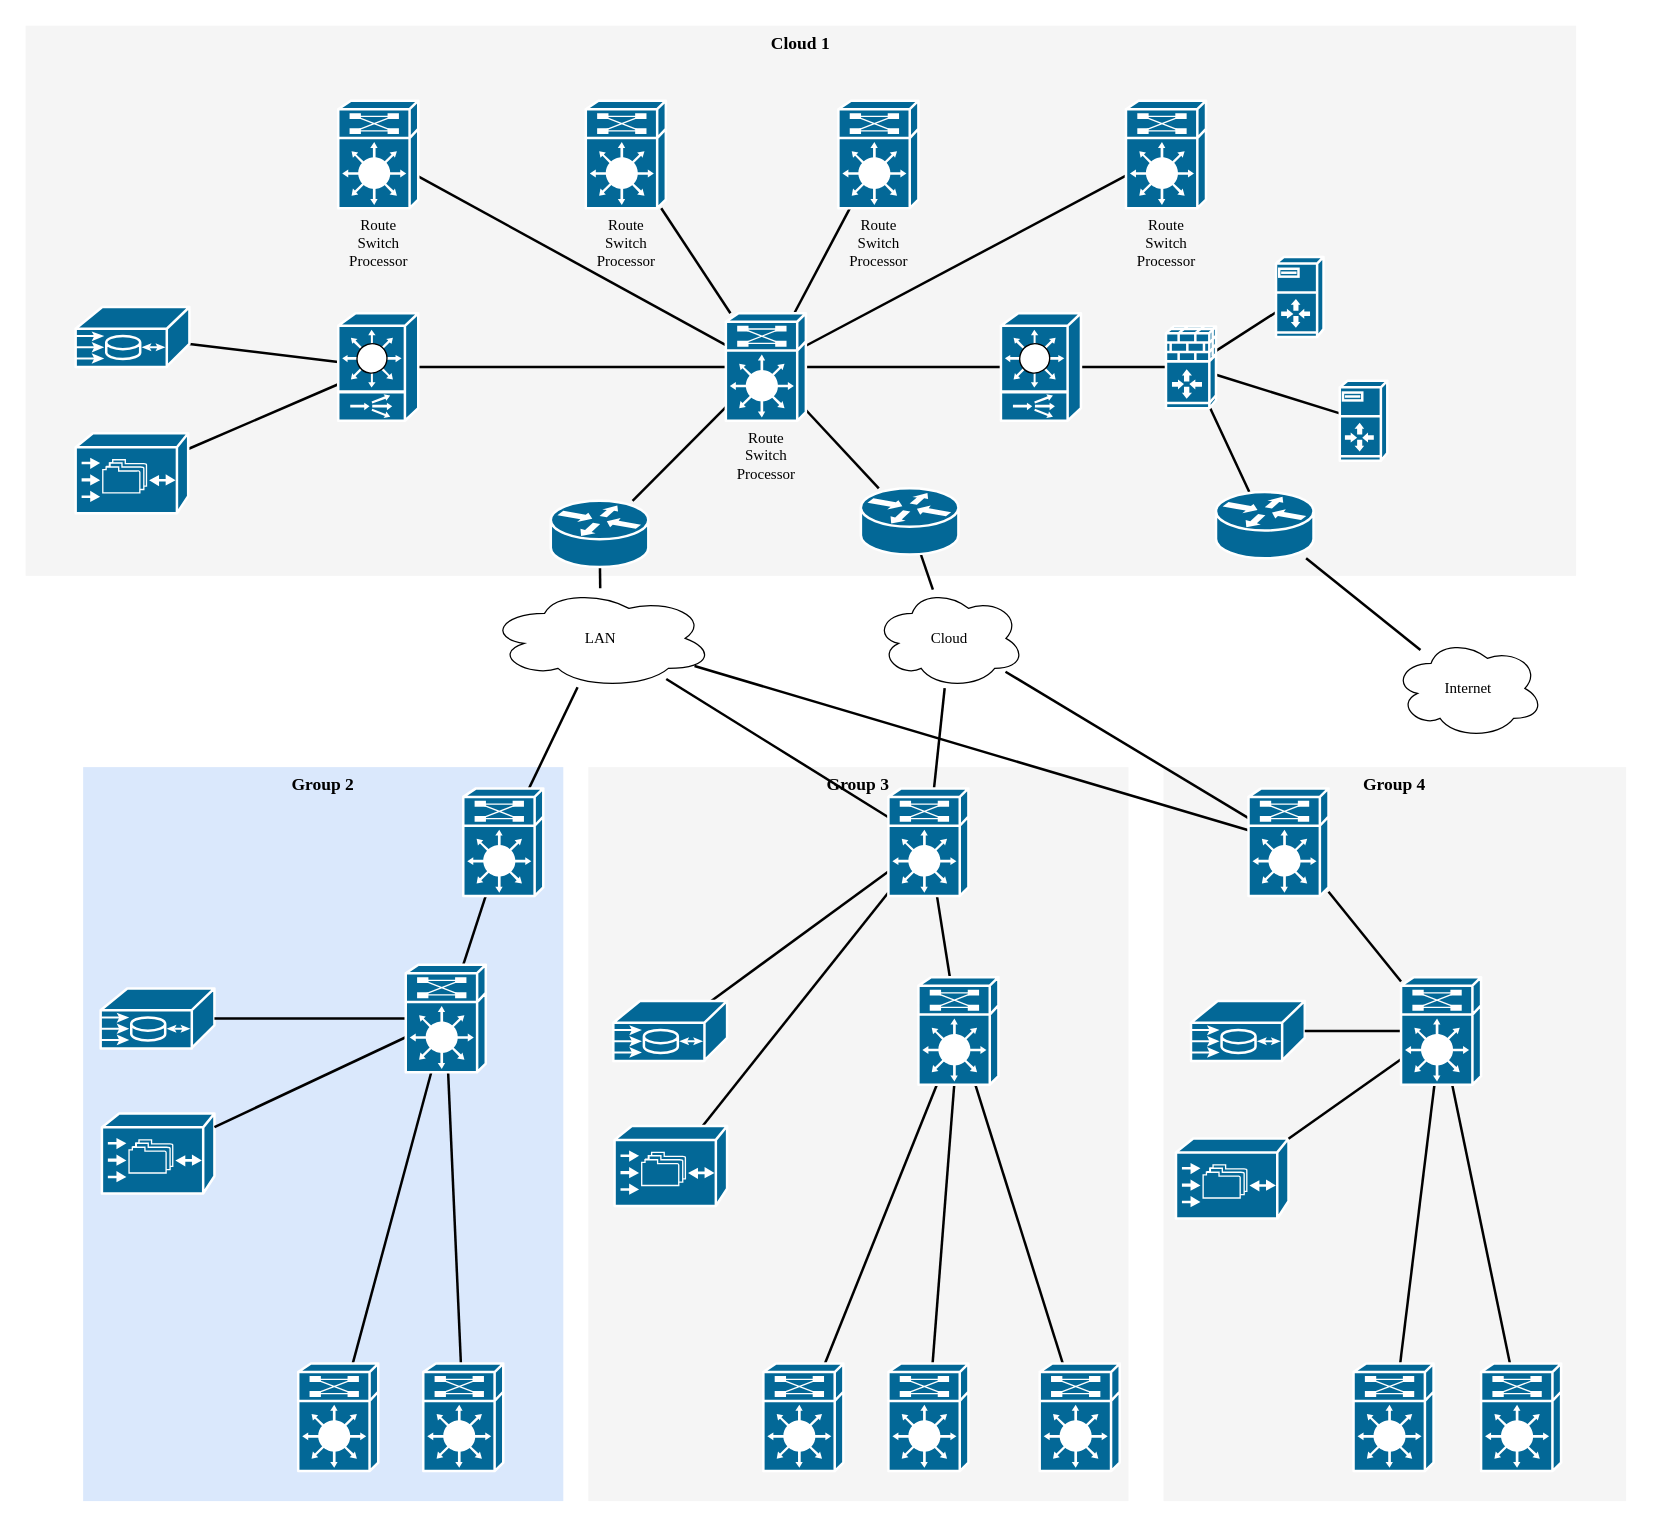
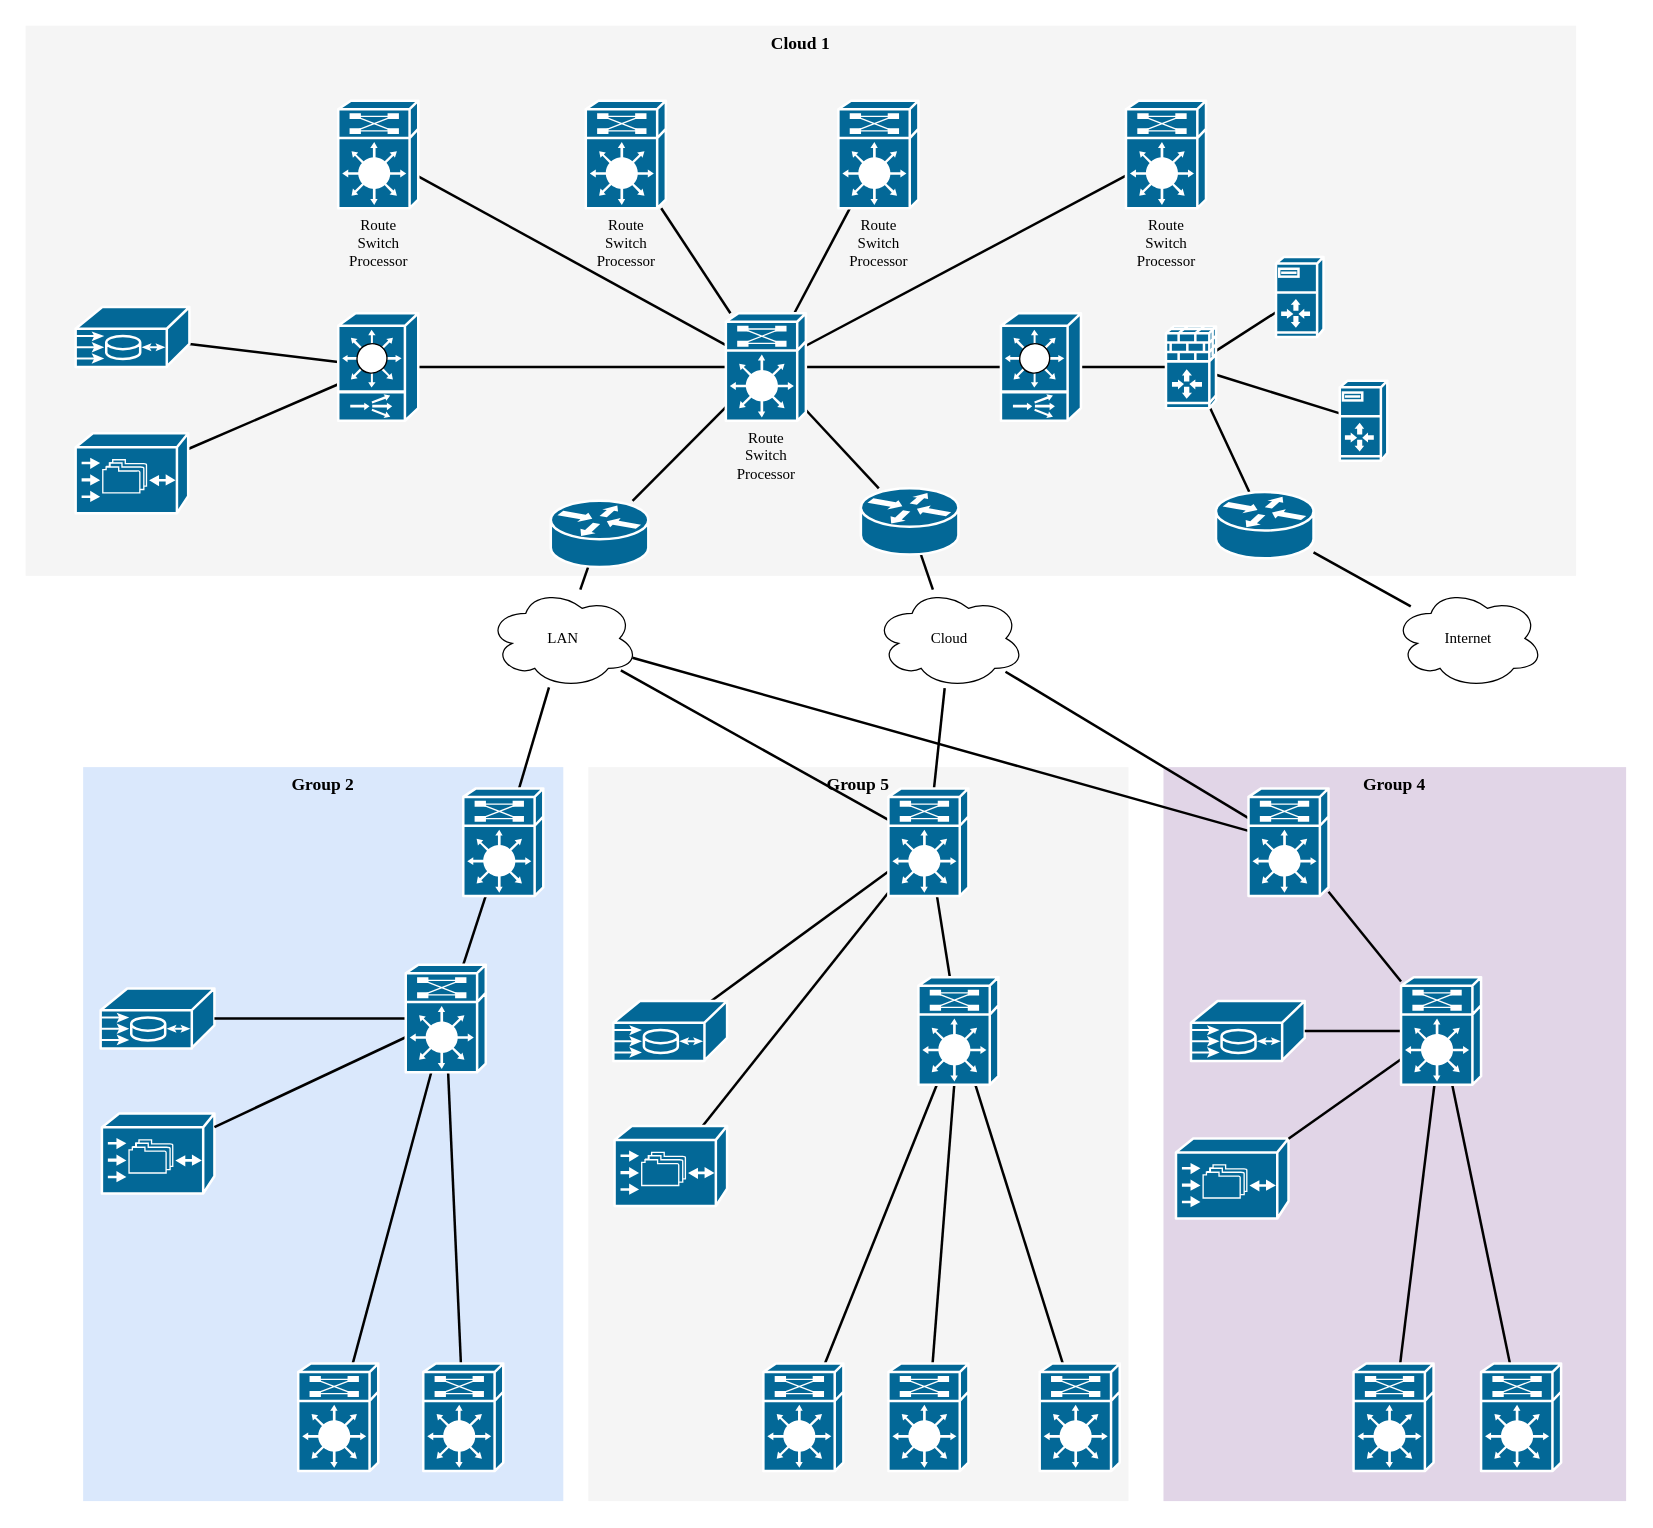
node "LAN": size 225x100 -> 150x100
node "Internet": moved (1468, 688) -> (1468, 638)
node "Group 3": label "Group 3" -> "Group 5"
node "Group 4": fillcolor #f5f5f5 -> #e1d5e7
